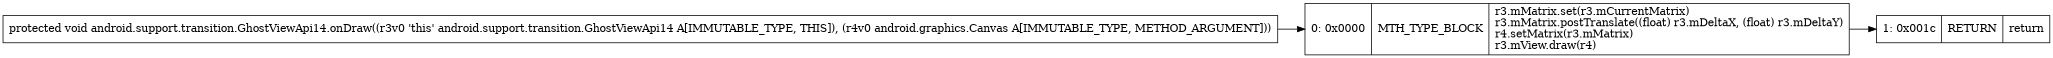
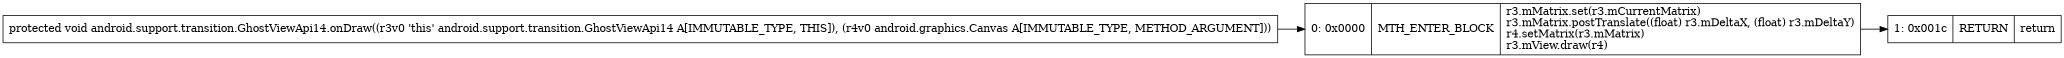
node "0: 0x0000": text "MTH_TYPE_BLOCK" -> "MTH_ENTER_BLOCK"
